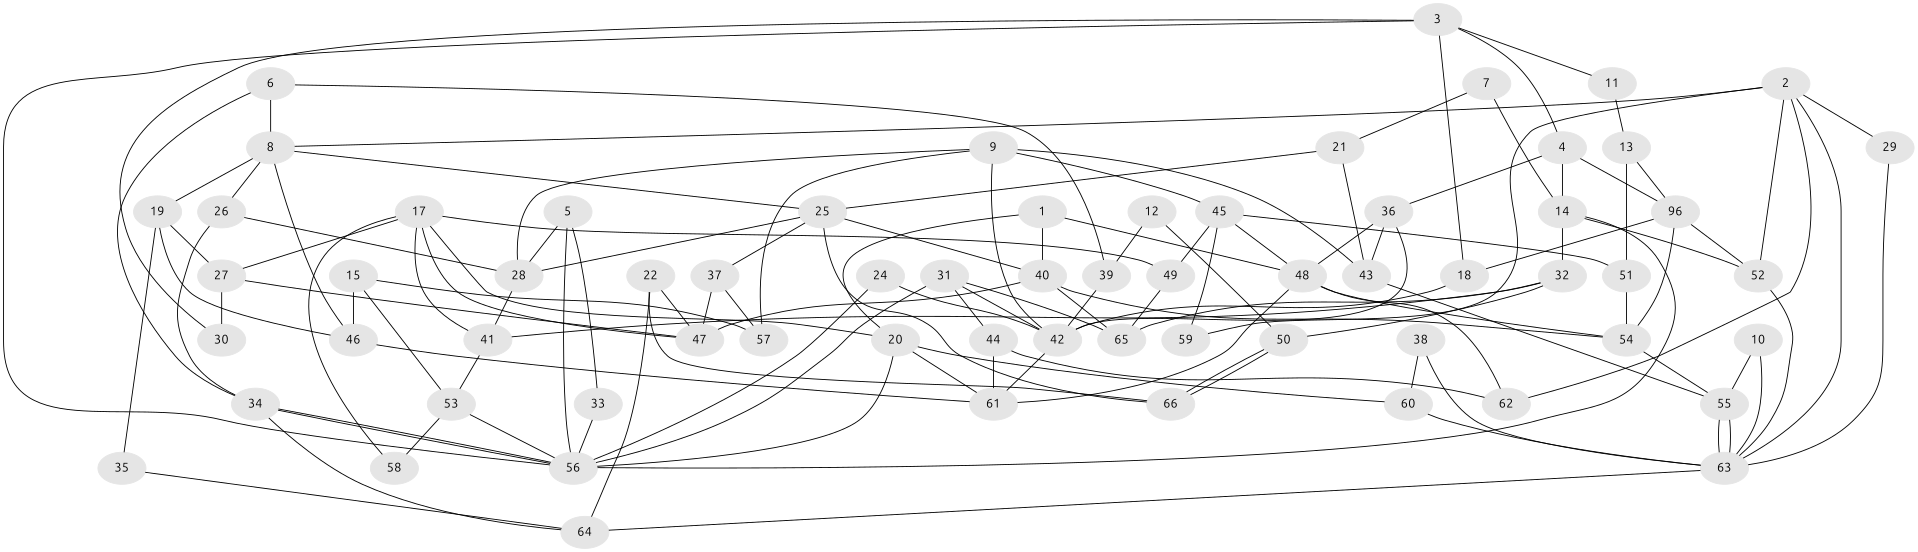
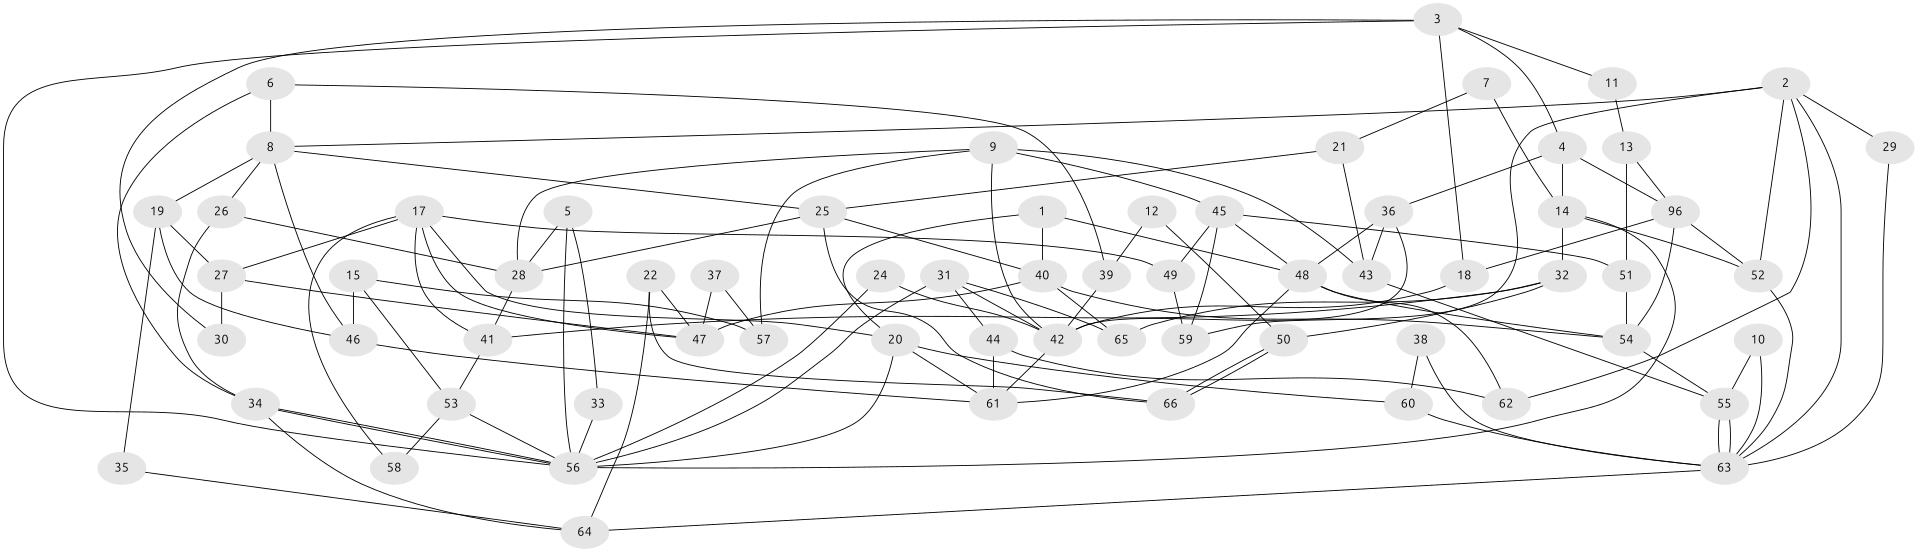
edge "25" -- "37": removed
edge "49" -- "65": now "49" -- "59"
